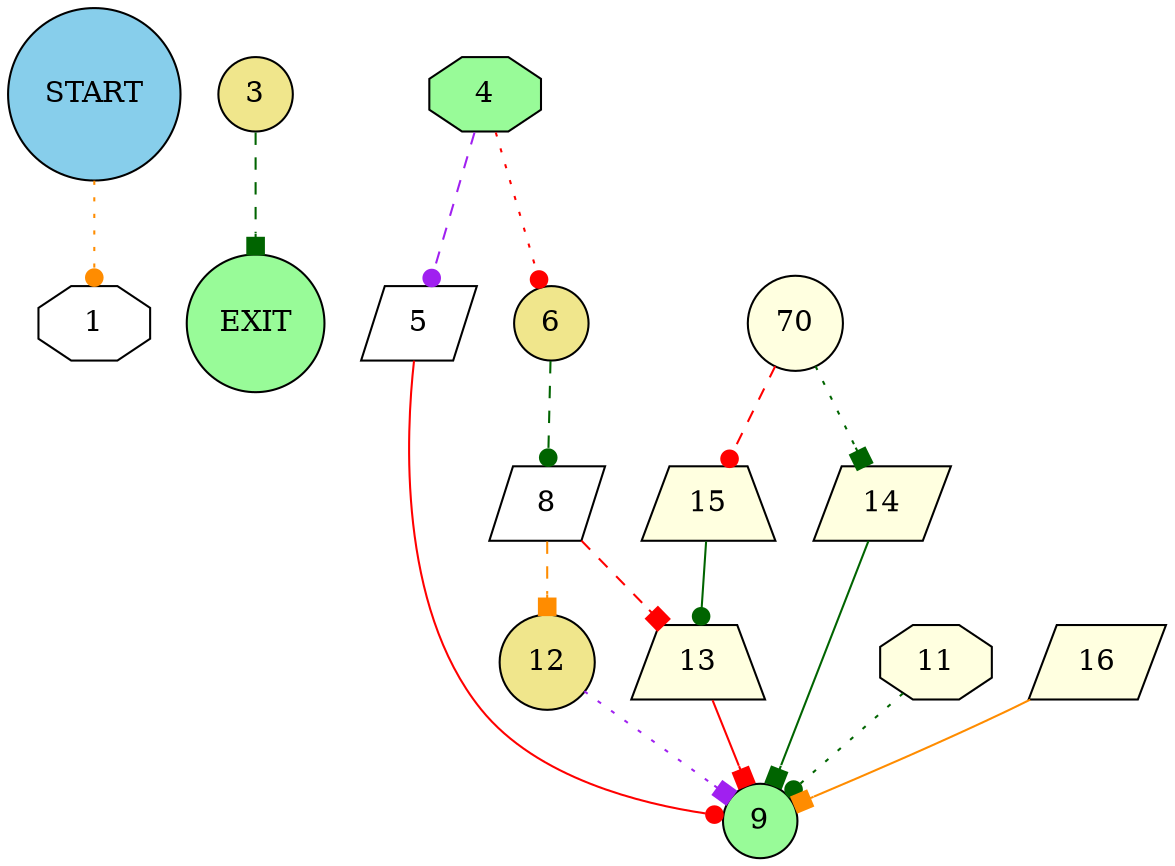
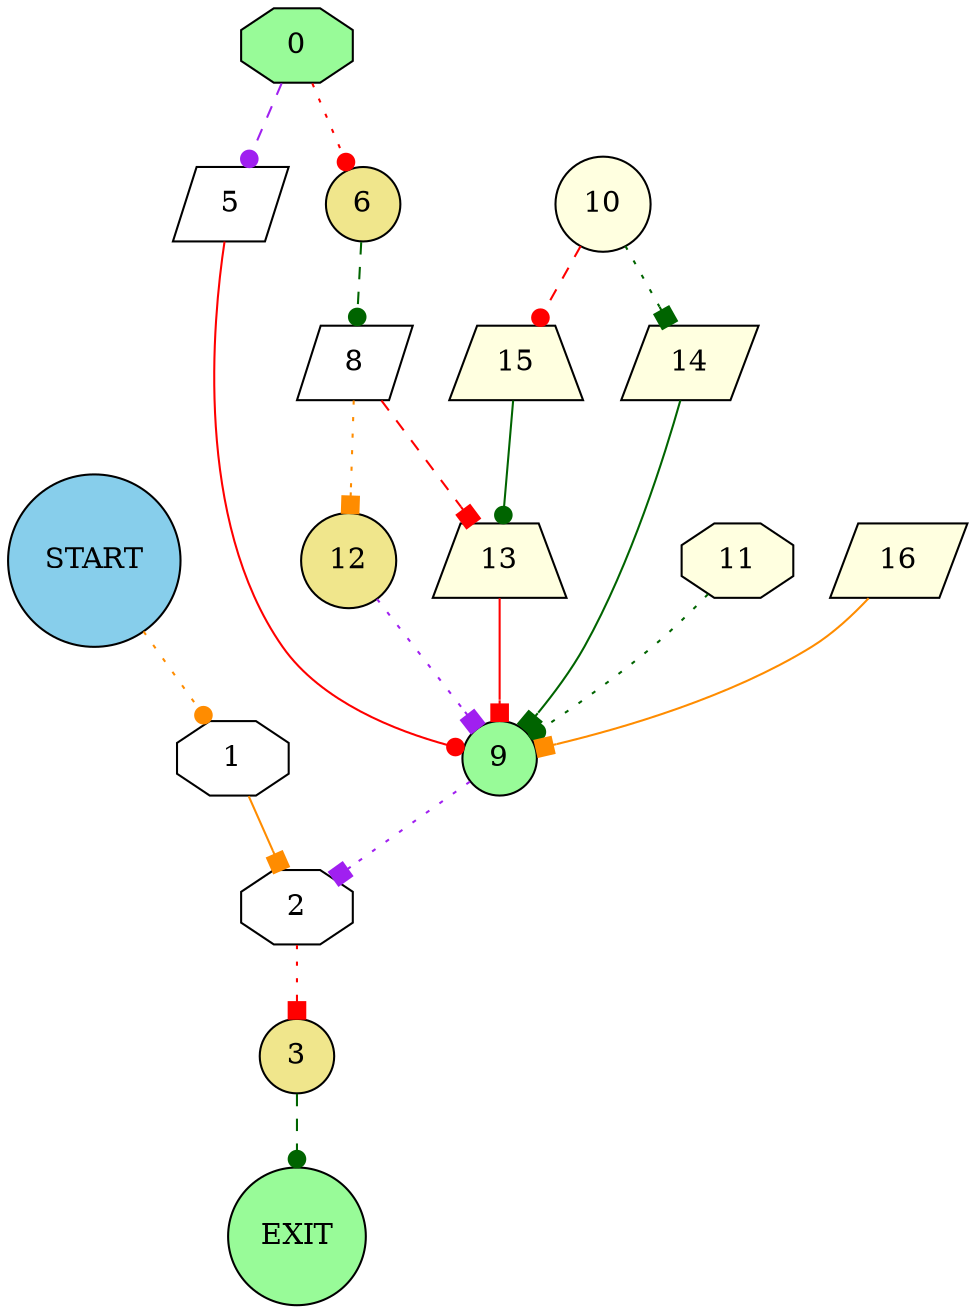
node "4": label "4" -> "0"
edge "3" -> "EXIT": arrowhead box -> dot
node "70": label "70" -> "10"
edge "8" -> "12": style dashed -> dotted
node "2": added
